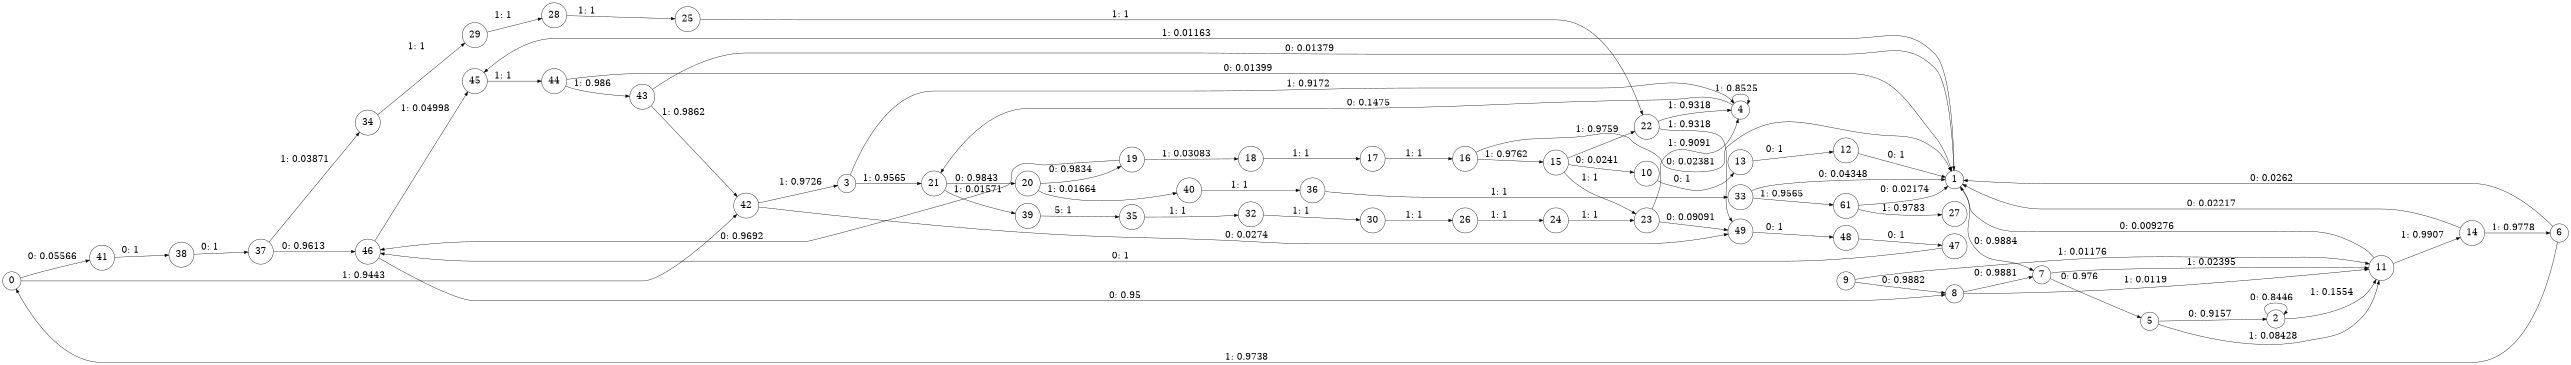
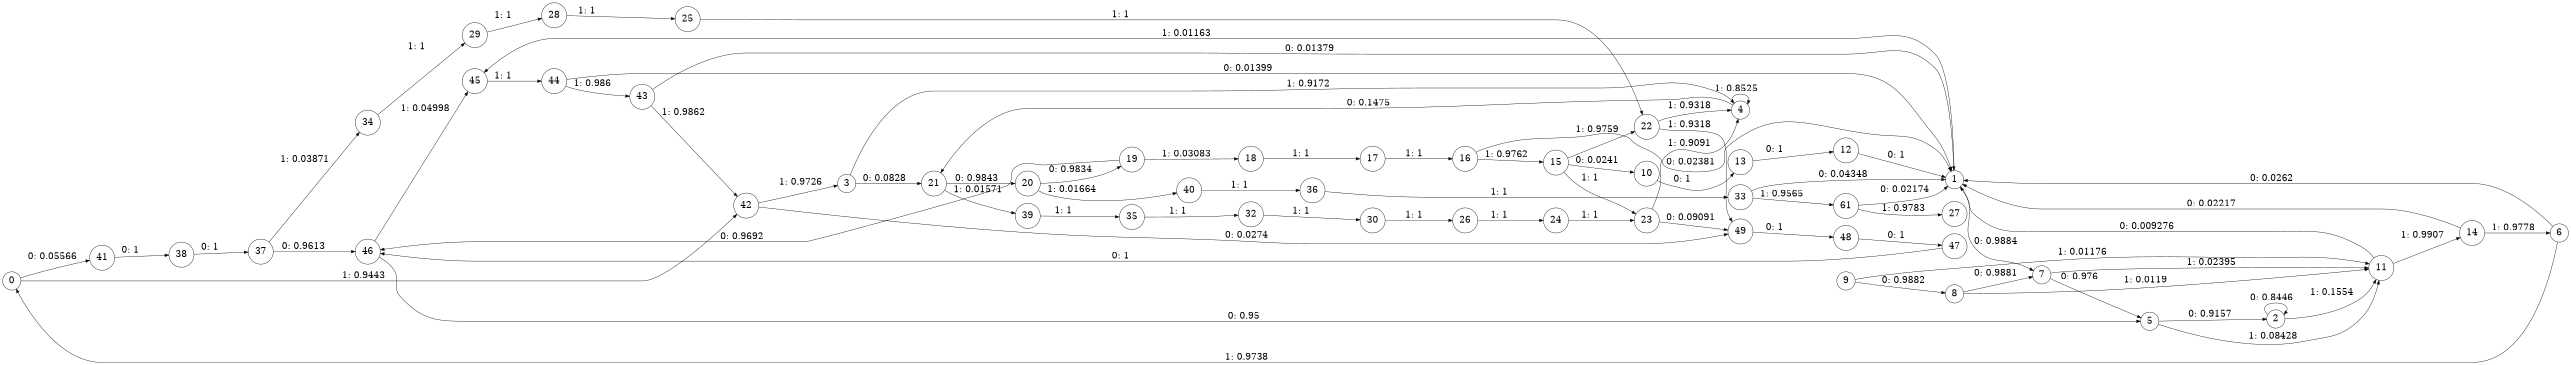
edge "3" -> "21": label "1: 0.9565   " -> "0: 0.0828   "
edge "39" -> "35": label "5: 1        " -> "1: 1        "
edge "46" -> "8": now "46" -> "5"
